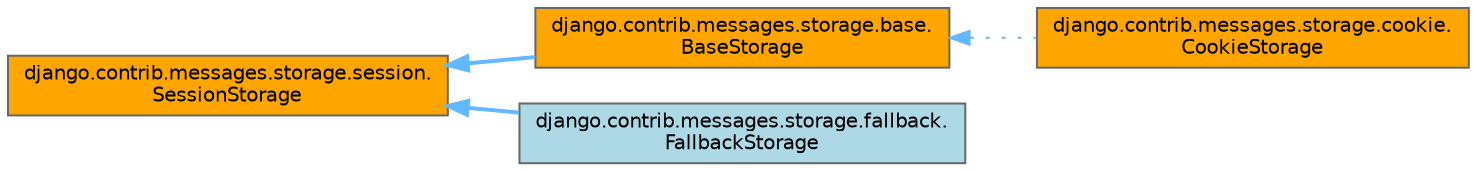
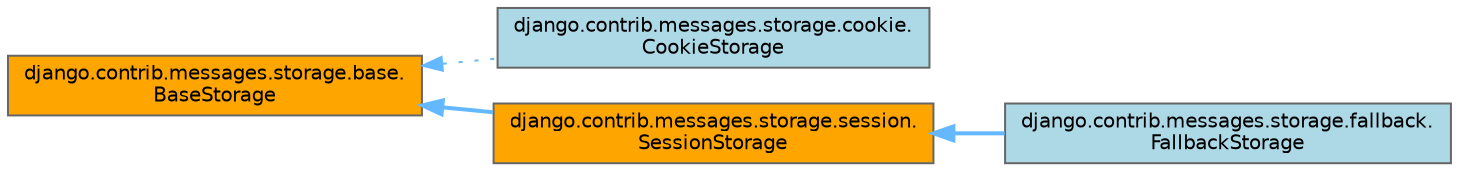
node "django.contrib.messages.storage.cookie. CookieStorage": fillcolor orange -> lightblue
edge "django.contrib.messages.storage.base. BaseStorage" -> "django.contrib.messages.storage.session. SessionStorage": reversed
